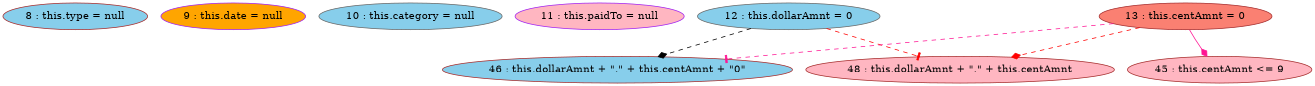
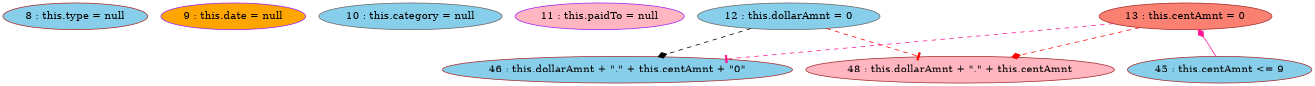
edge "13 : this.centAmnt = 0" -> "45 : this.centAmnt <= 9": reversed
node "45 : this.centAmnt <= 9": fillcolor lightpink -> skyblue
